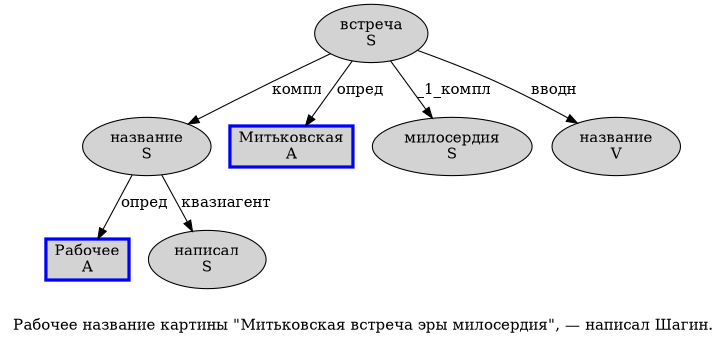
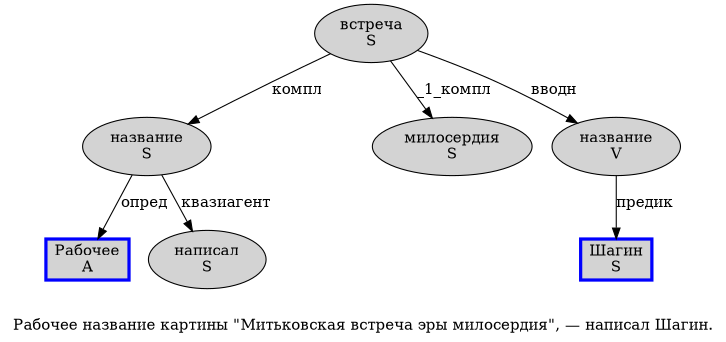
node "Митьковская A": removed
node "Шагин S": added
